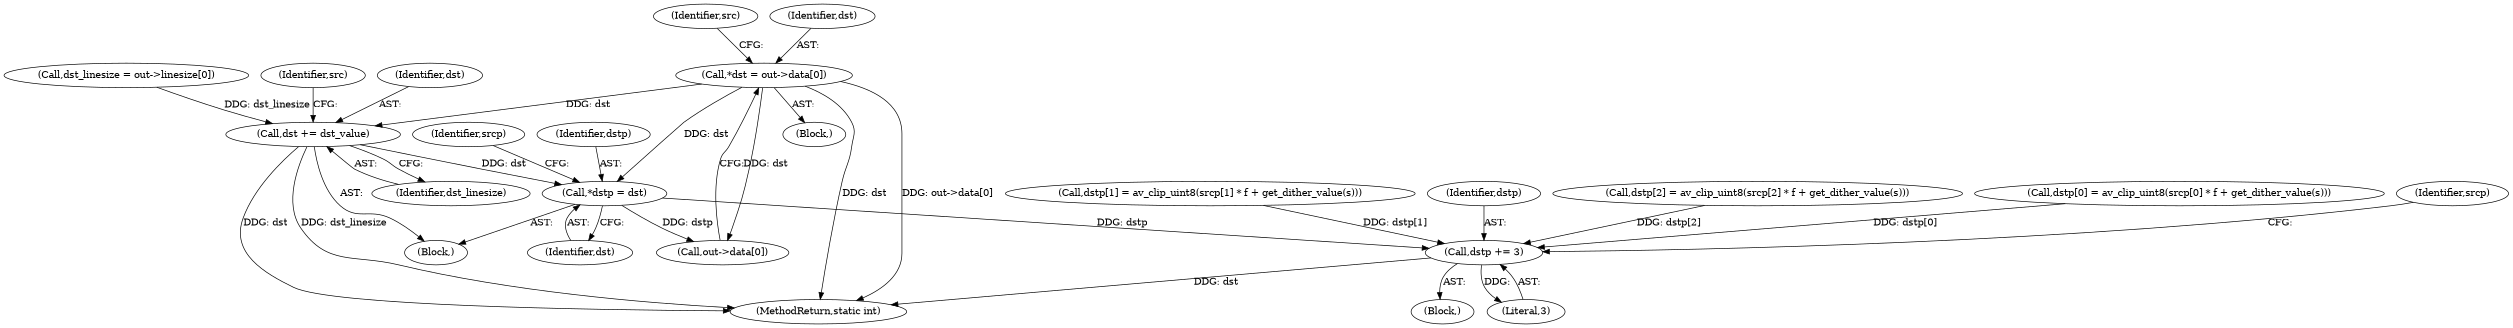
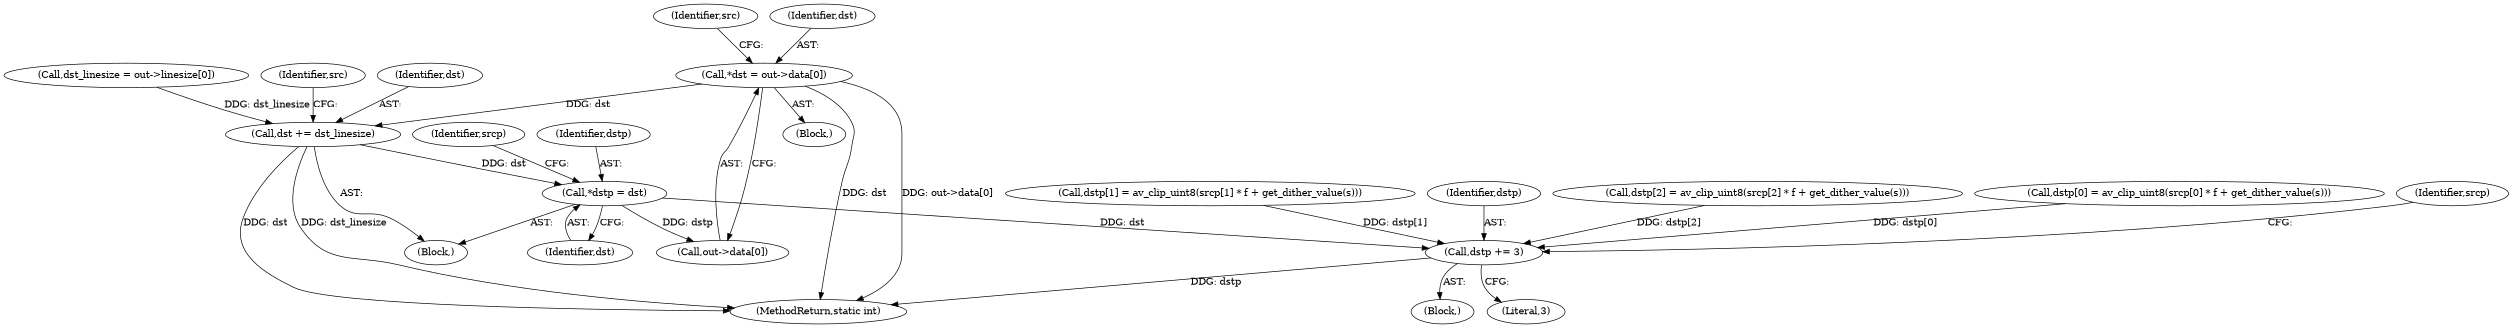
edge "(Call,*dst = out->data[0])" -> "(Call,*dstp = dst)": removed, label "DDG: dst"
node "(Call,dst += dst_value)": label "(Call,dst += dst_value)" -> "(Call,dst += dst_linesize)"
edge "(Call,out->data[0])" -> "(Call,*dst = out->data[0])": label "CFG: " -> "AST: "
edge "(Call,*dst = out->data[0])" -> "(Call,out->data[0])": label "DDG: dst" -> "CFG: "
node "(Identifier,dst_linesize)": removed
edge "(Call,*dstp = dst)" -> "(Call,dstp += 3)": label "DDG: dstp" -> "DDG: dst"
edge "(Call,dstp += 3)" -> "(MethodReturn,static int)": label "DDG: dst" -> "DDG: dstp"
edge "(Call,dstp += 3)" -> "(Literal,3)": label "DDG: " -> "CFG: "
edge "(Literal,3)" -> "(Call,dstp += 3)": removed, label "AST:"
